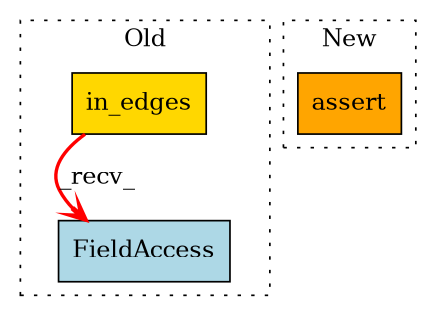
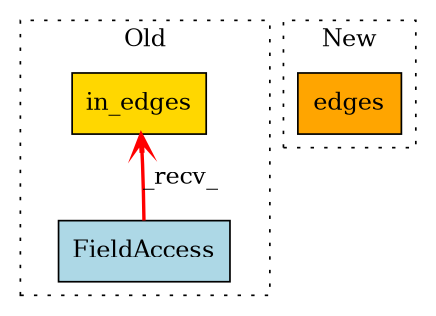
node "assert": label "assert" -> "edges"
edge "in_edges" -> "FieldAccess": reversed
